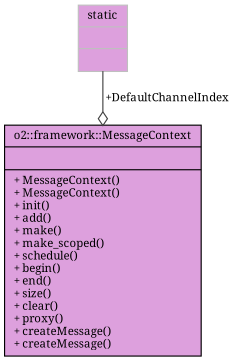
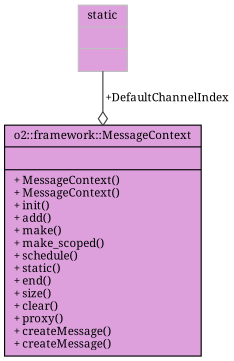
node "o2::framework::MessageContext": text "+ begin()" -> "+ static()"
